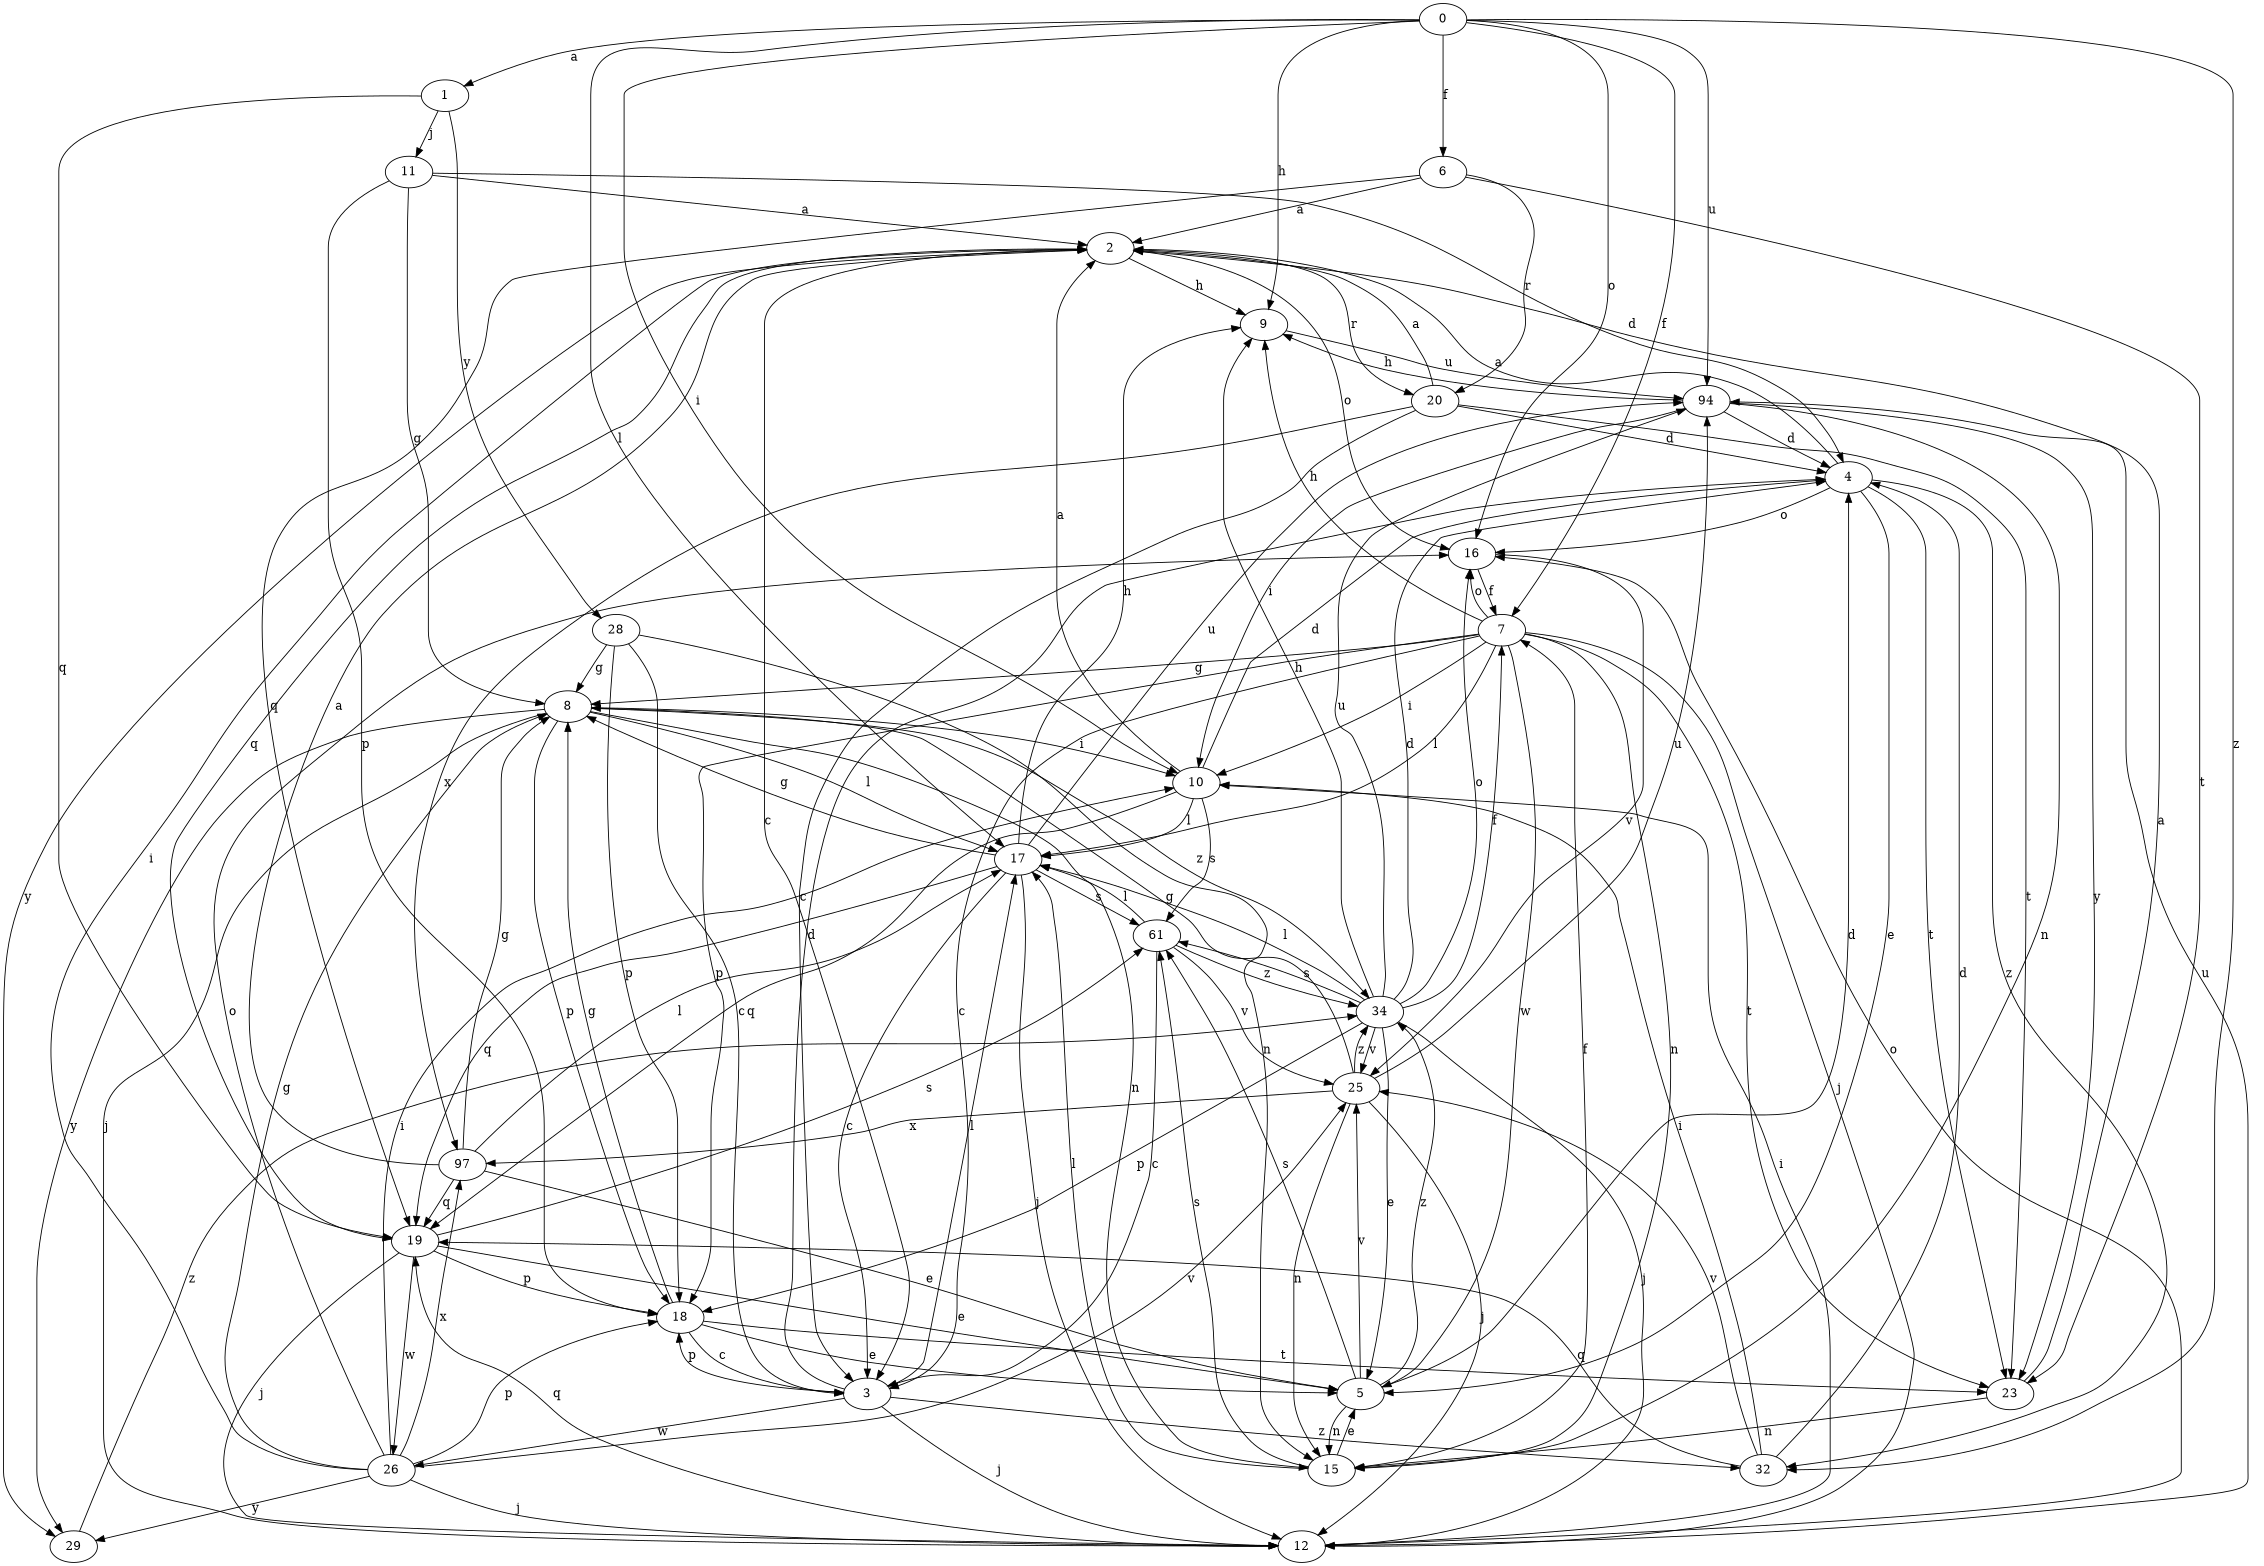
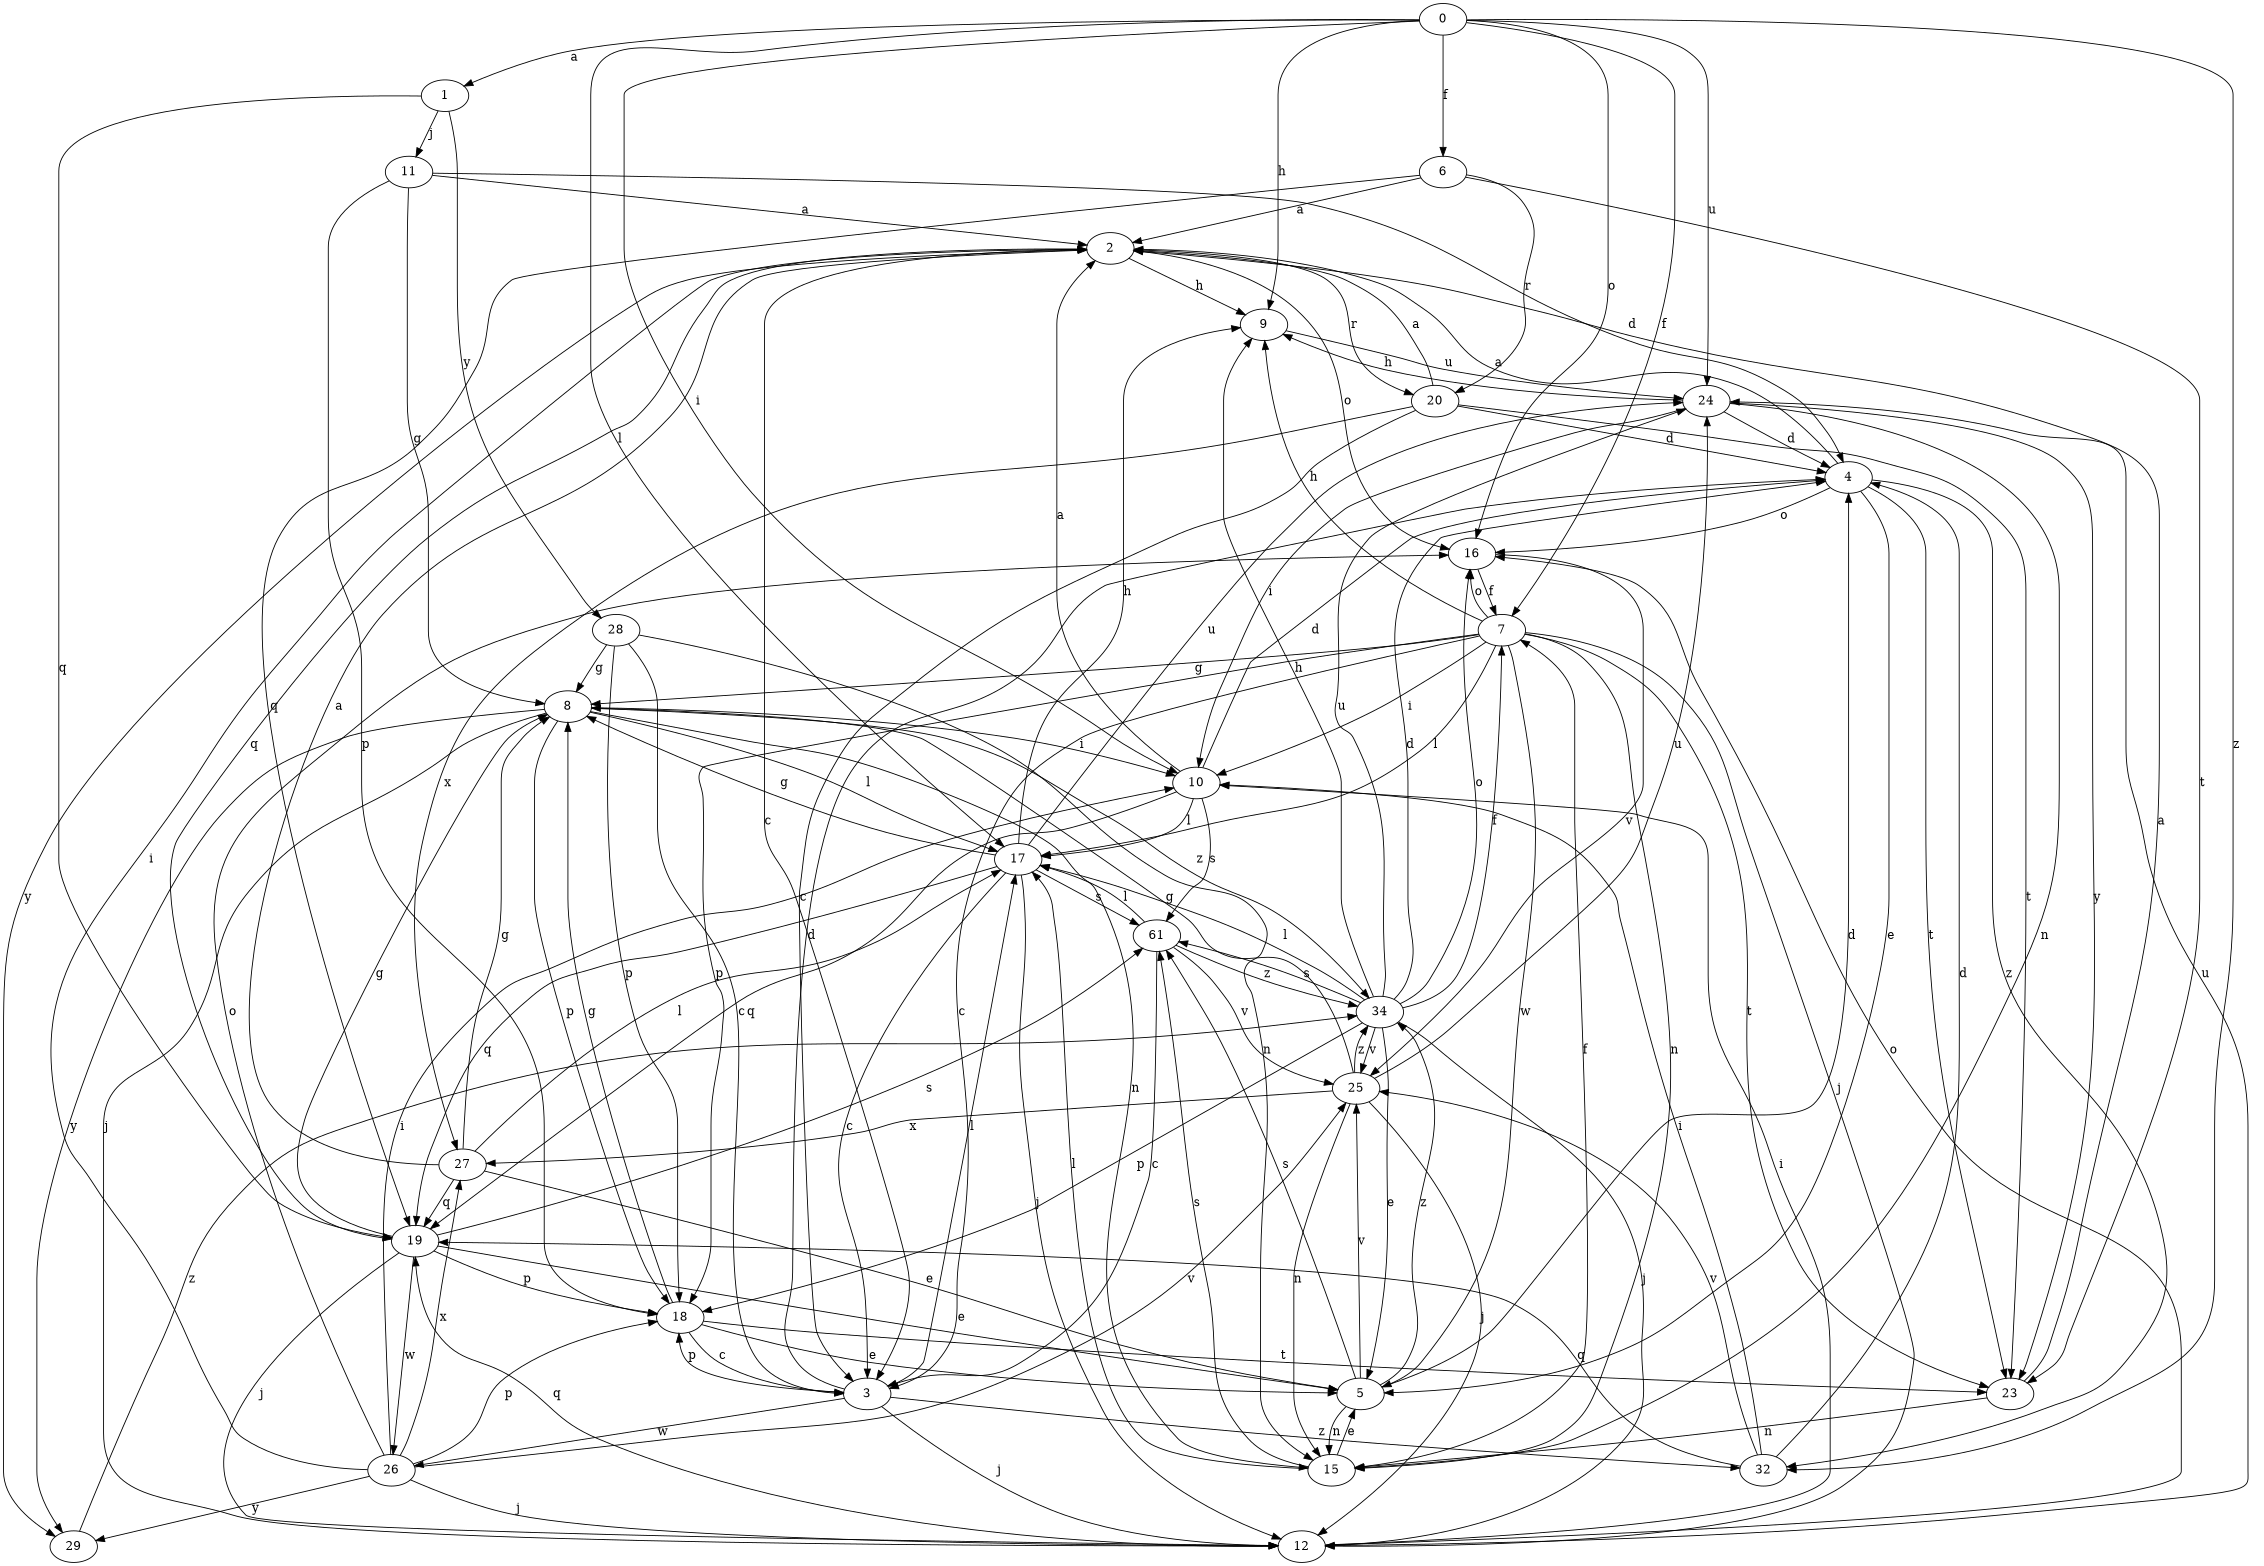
node "94": label "94" -> "24"
edge "26" -> "8": now "19" -> "8"
node "97": label "97" -> "27"
